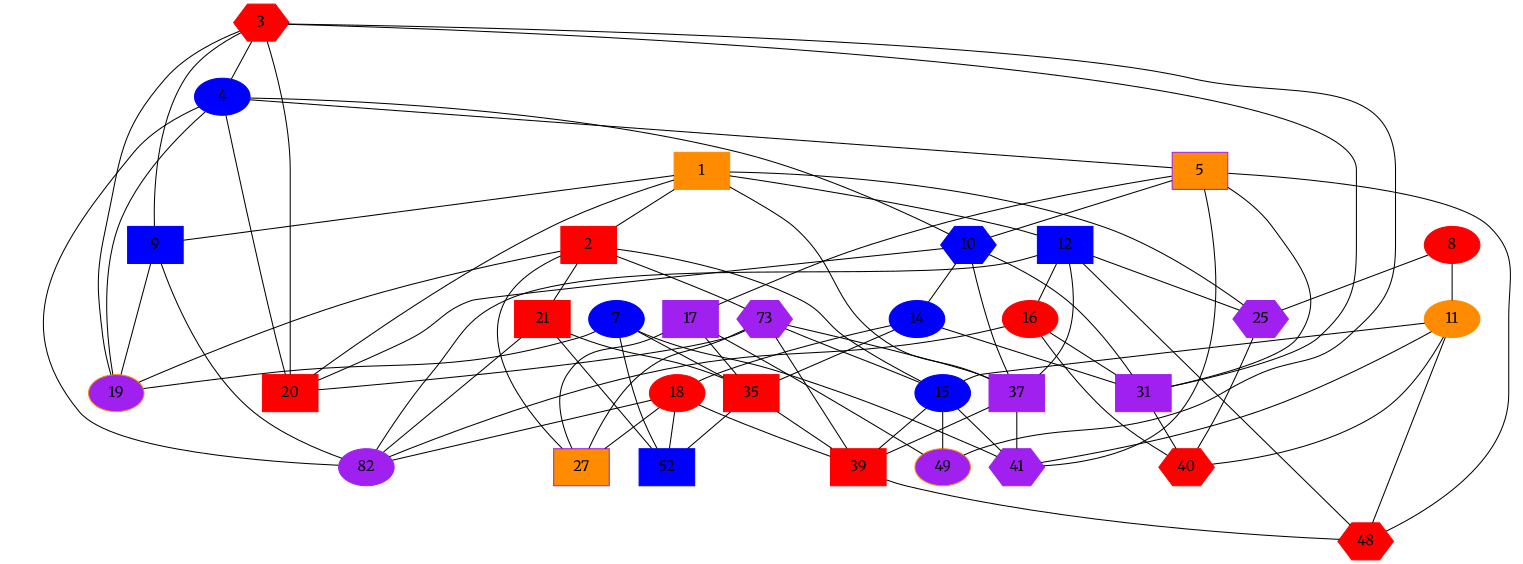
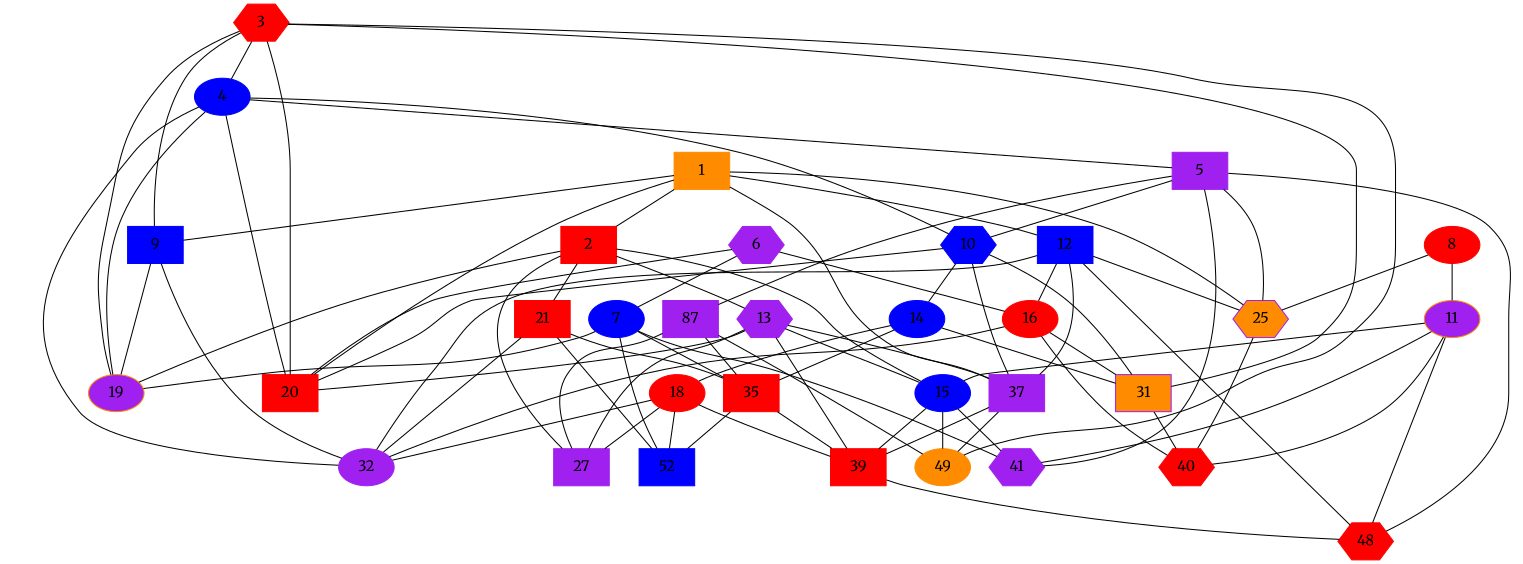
node "5": fillcolor darkorange -> purple
node "6": added
edge "5" -- "31": now "5" -- "25"
node "17": label "17" -> "87"
node "73": label "73" -> "13"
node "25": fillcolor purple -> darkorange
node "11": fillcolor darkorange -> purple
node "31": fillcolor purple -> darkorange
edge "37" -- "41": now "37" -- "49"
node "82": label "82" -> "32"
node "27": fillcolor darkorange -> purple
node "49": fillcolor purple -> darkorange
